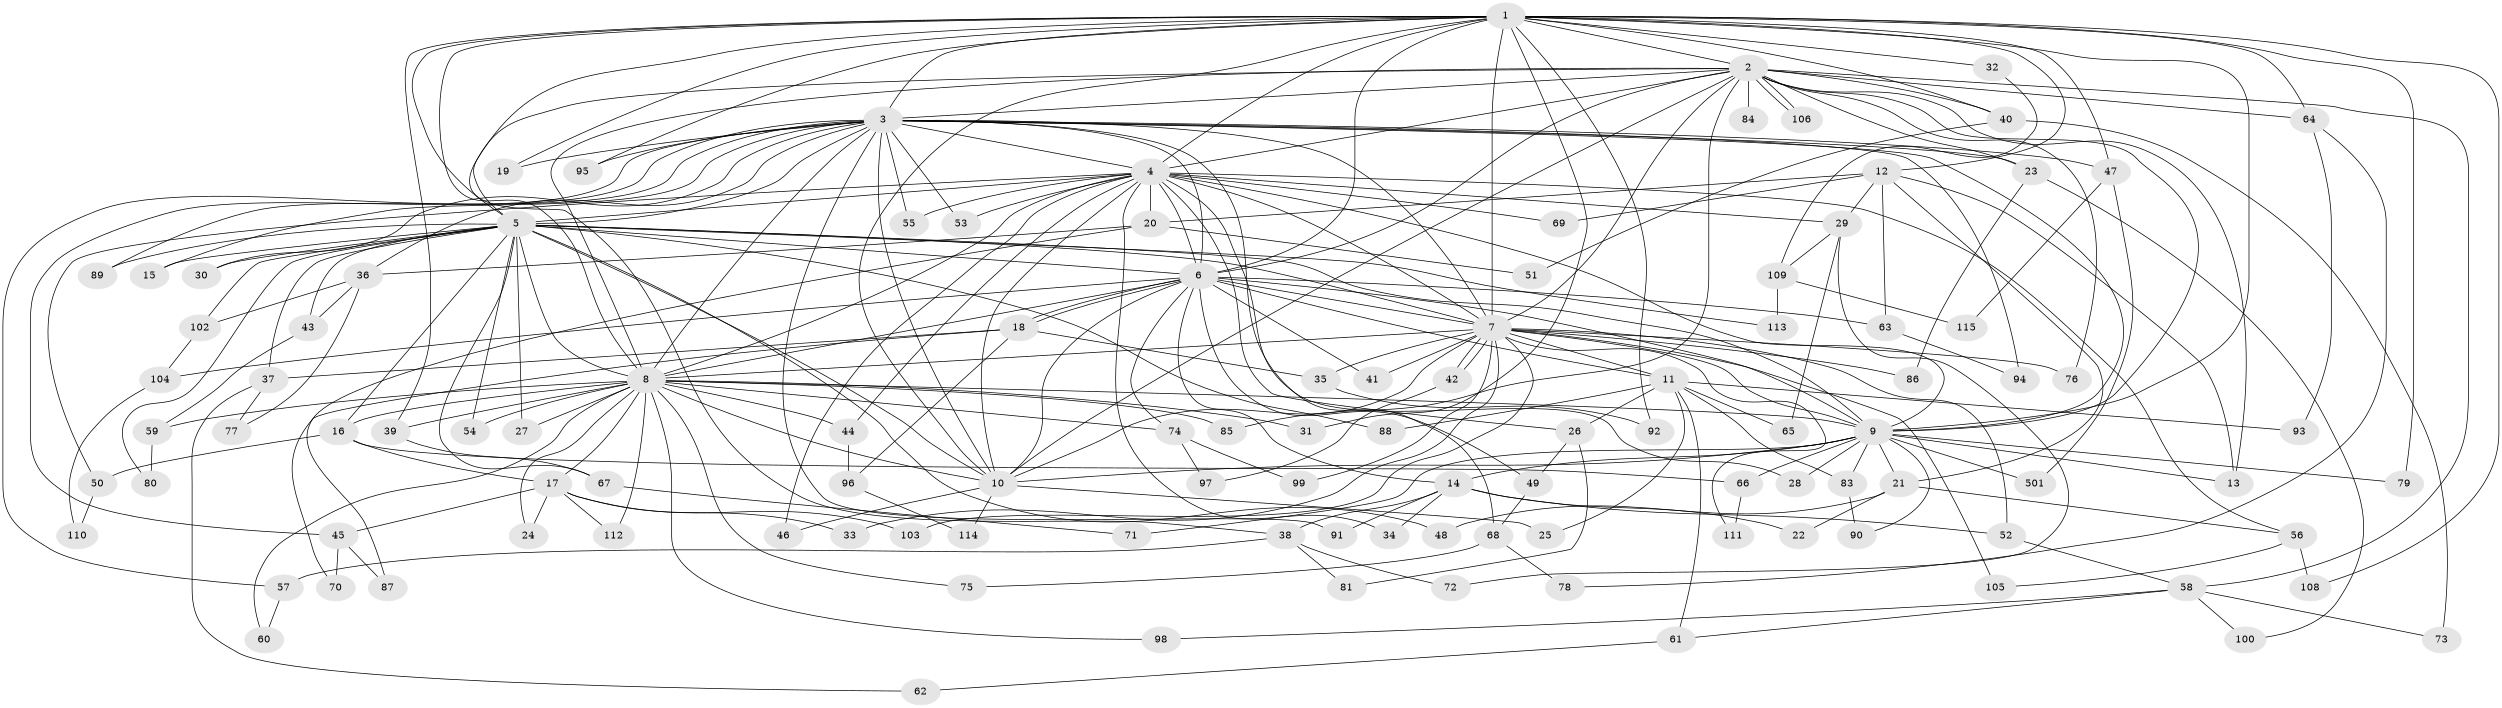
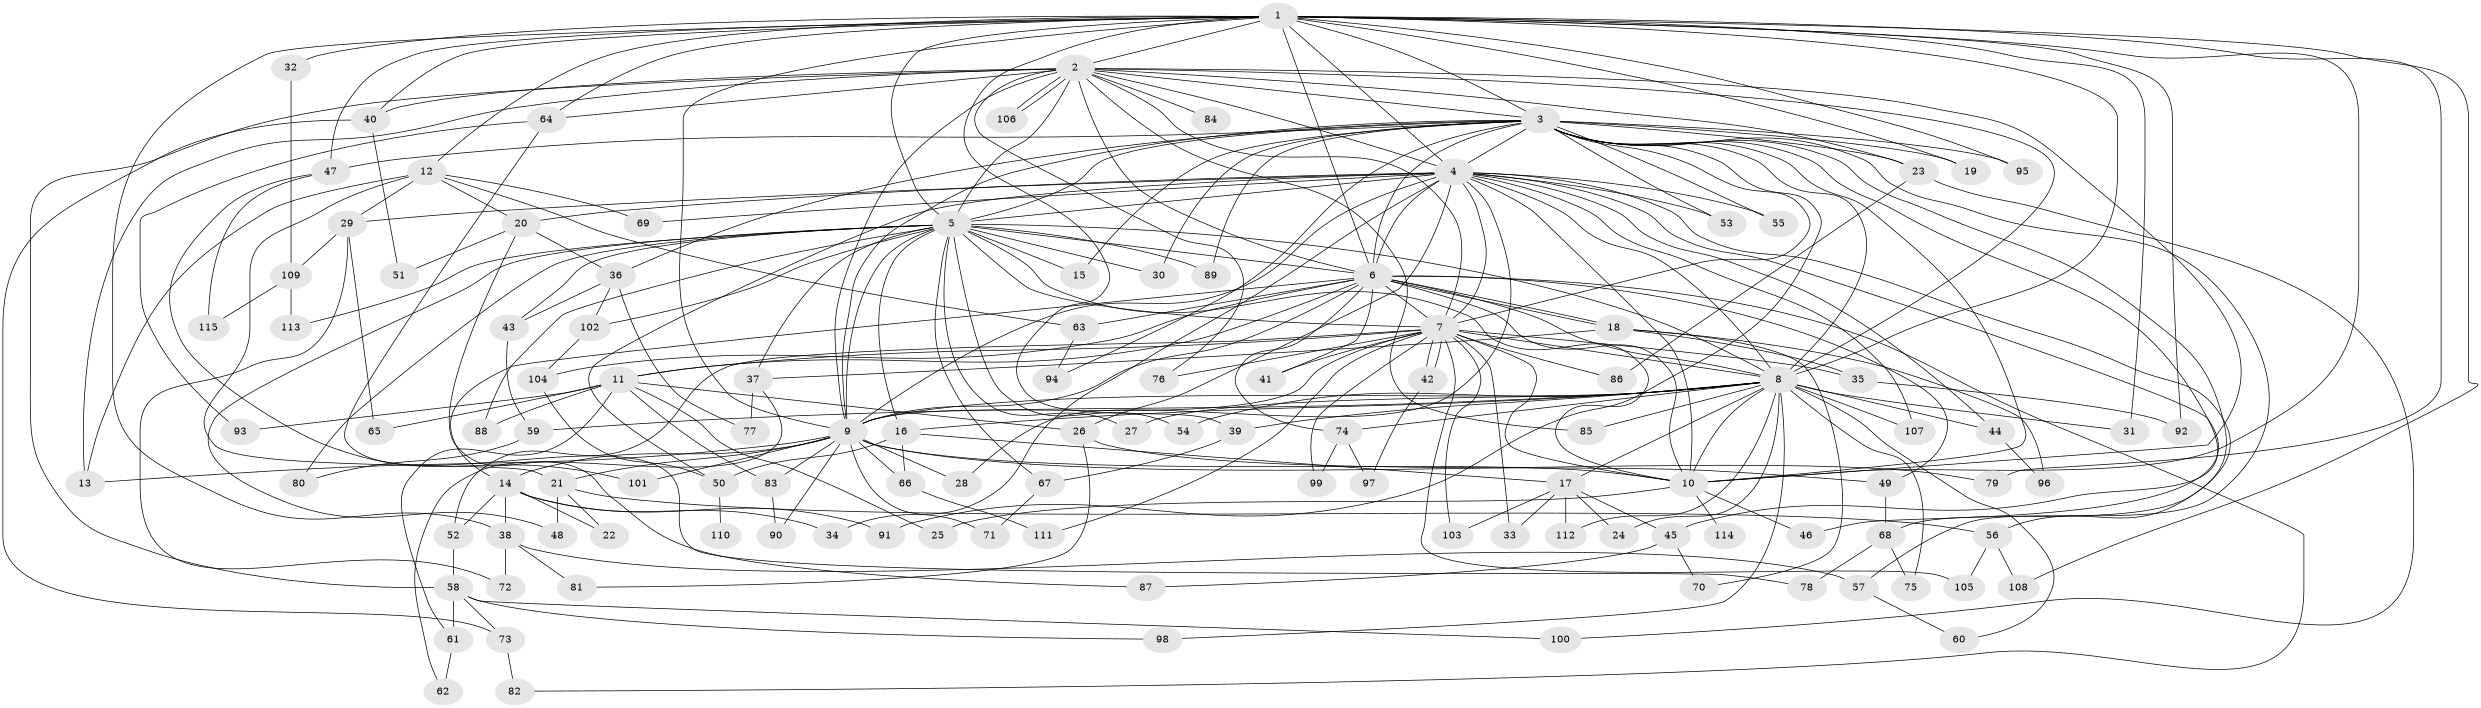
edge "1" -- "7": removed
node "107": added
edge "104" -- "110": now "104" -- "50"
node "501": label "501" -> "101"
edge "96" -- "114": removed
node "82": added
